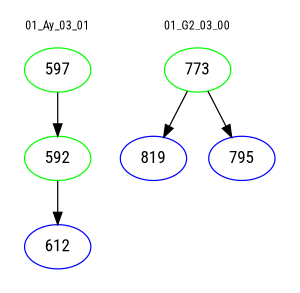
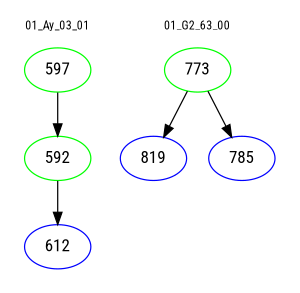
cluster "01_G2_03_00": label "01_G2_03_00" -> "01_G2_63_00"
node "795": label "795" -> "785"
